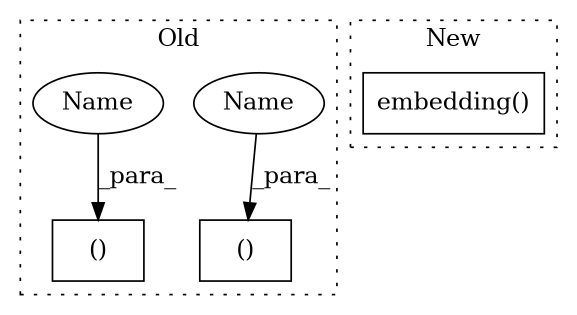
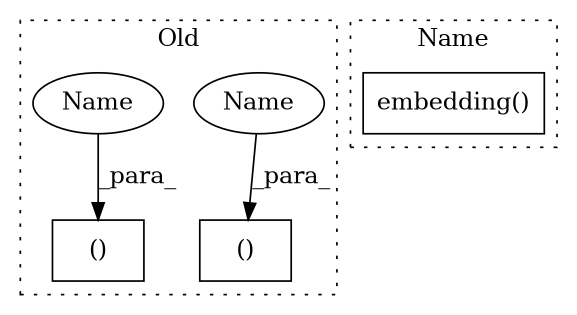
cluster "New": label "New" -> "Name"
